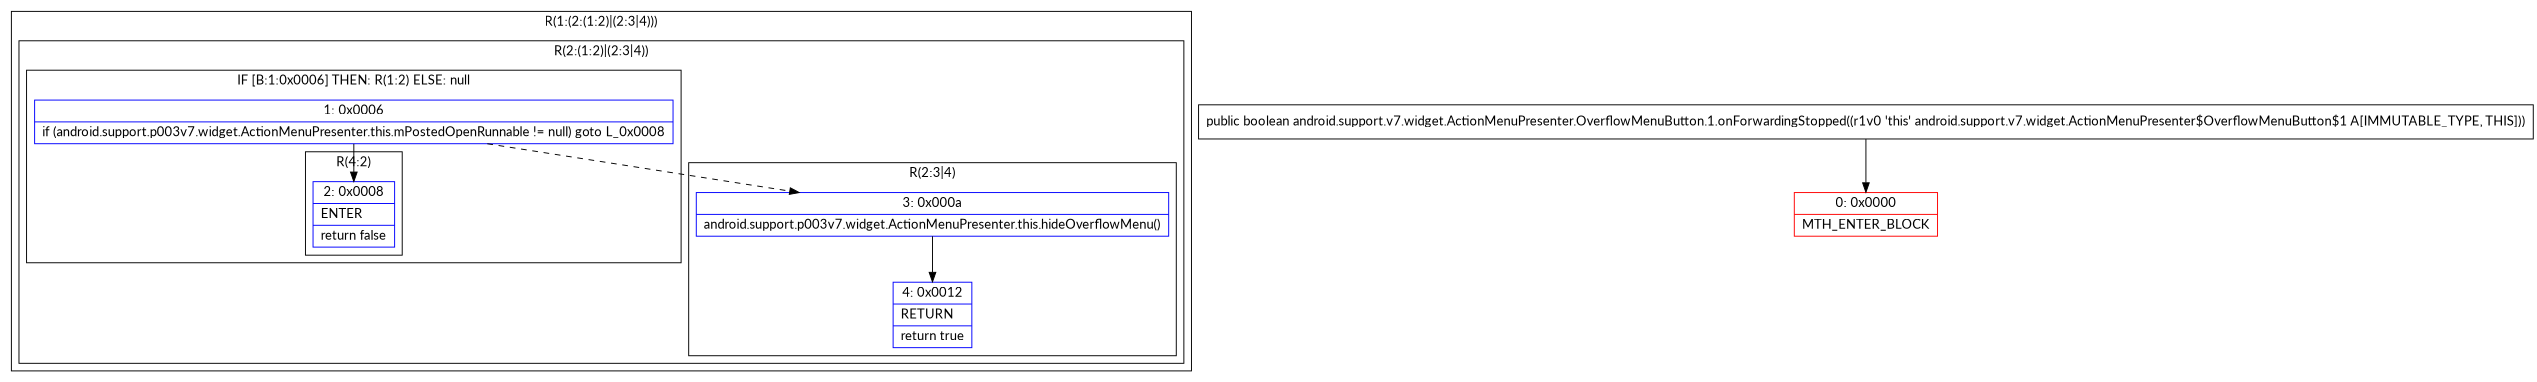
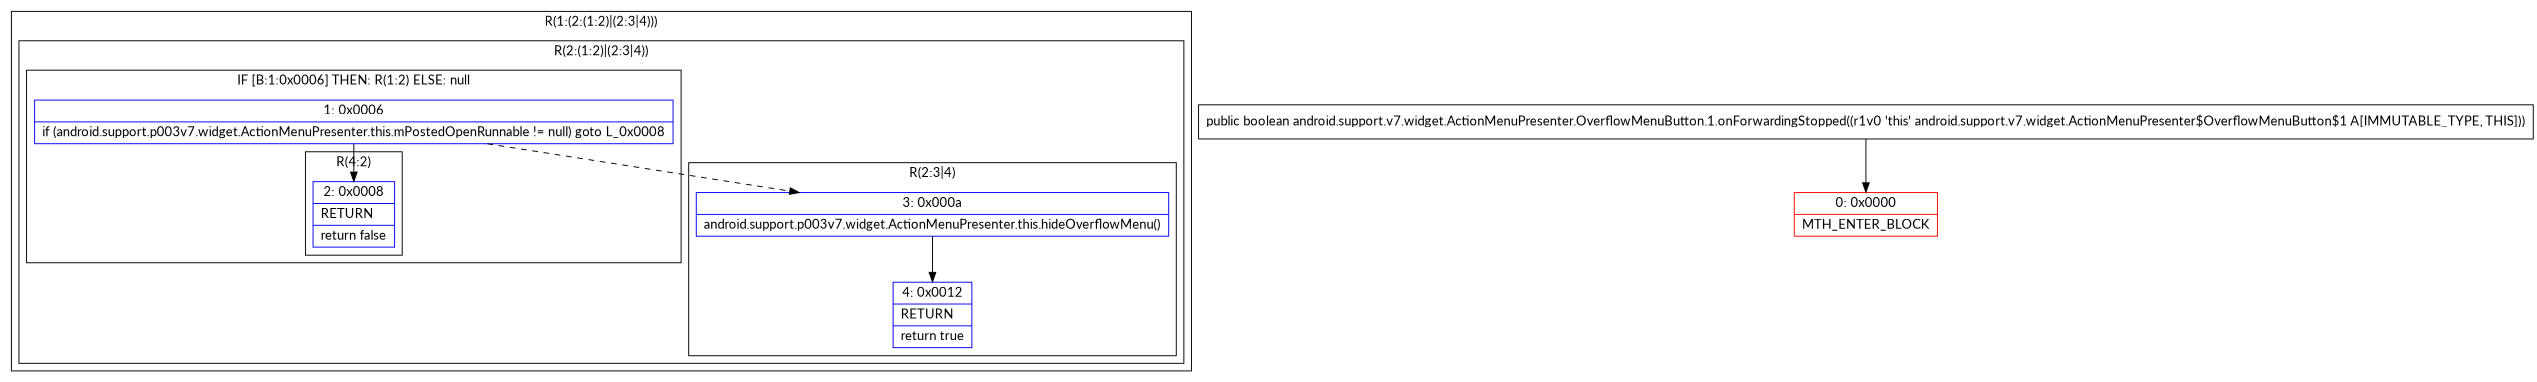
node "2: 0x0008": text "ENTER" -> "RETURN"
